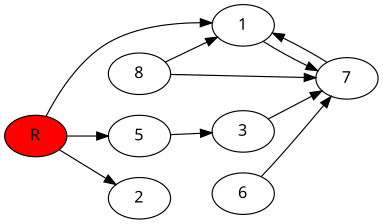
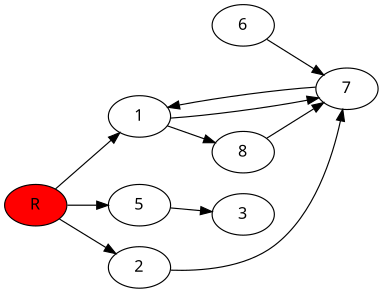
edge "8" -> "1": reversed
edge "3" -> "7": now "2" -> "7"
